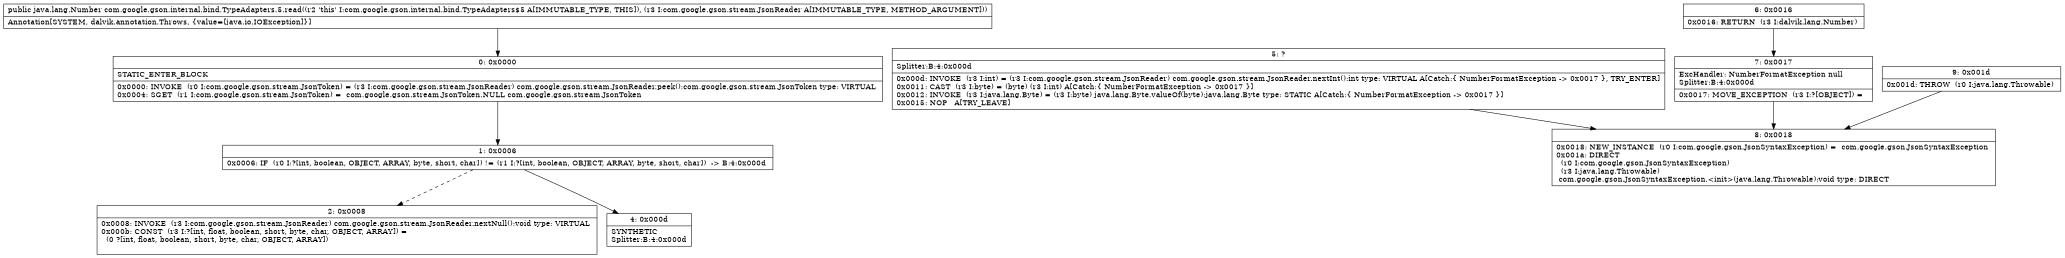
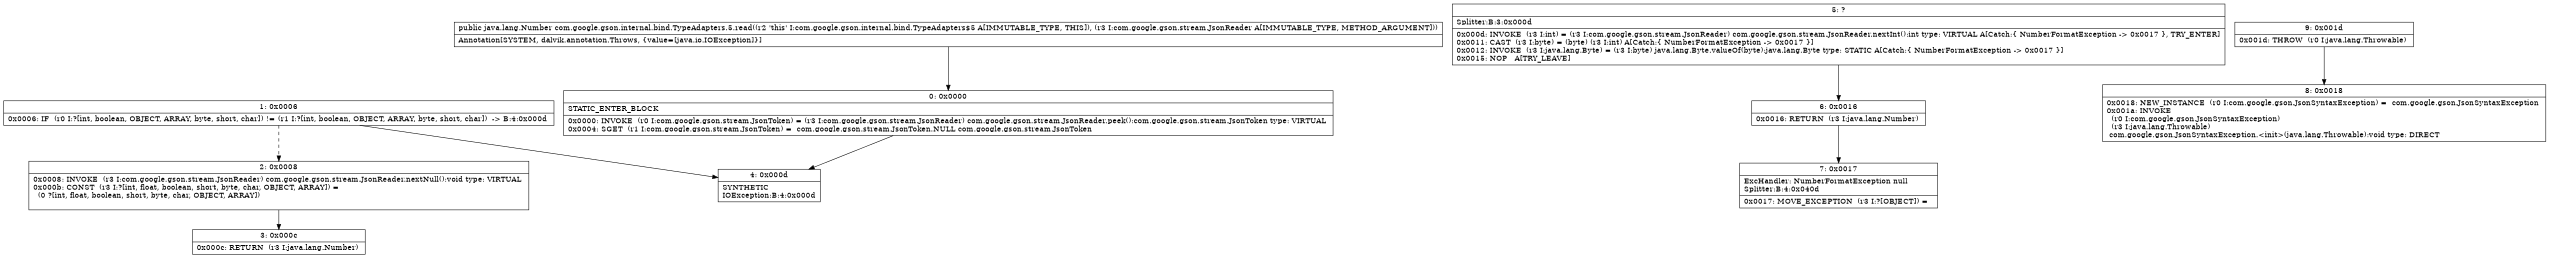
node "6: 0x0016": text "0x0016: RETURN  (r3 I:dalvik.lang.Number)" -> "0x0016: RETURN  (r3 I:java.lang.Number)"
node "5: ?": text "Splitter:B:4:0x000d" -> "Splitter:B:3:0x000d"
node "7: 0x0017": text "Splitter:B:4:0x000d" -> "Splitter:B:4:0x040d"
edge "7: 0x0017" -> "8: 0x0018": removed
edge "5: ?" -> "8: 0x0018": now "5: ?" -> "6: 0x0016"
edge "0: 0x0000" -> "1: 0x0006": now "0: 0x0000" -> "4: 0x000d"
node "8: 0x0018": text "0x001a: DIRECT" -> "0x001a: INVOKE"
node "4: 0x000d": text "Splitter:B:4:0x000d" -> "IOException:B:4:0x000d"
node "3: 0x000c": added
